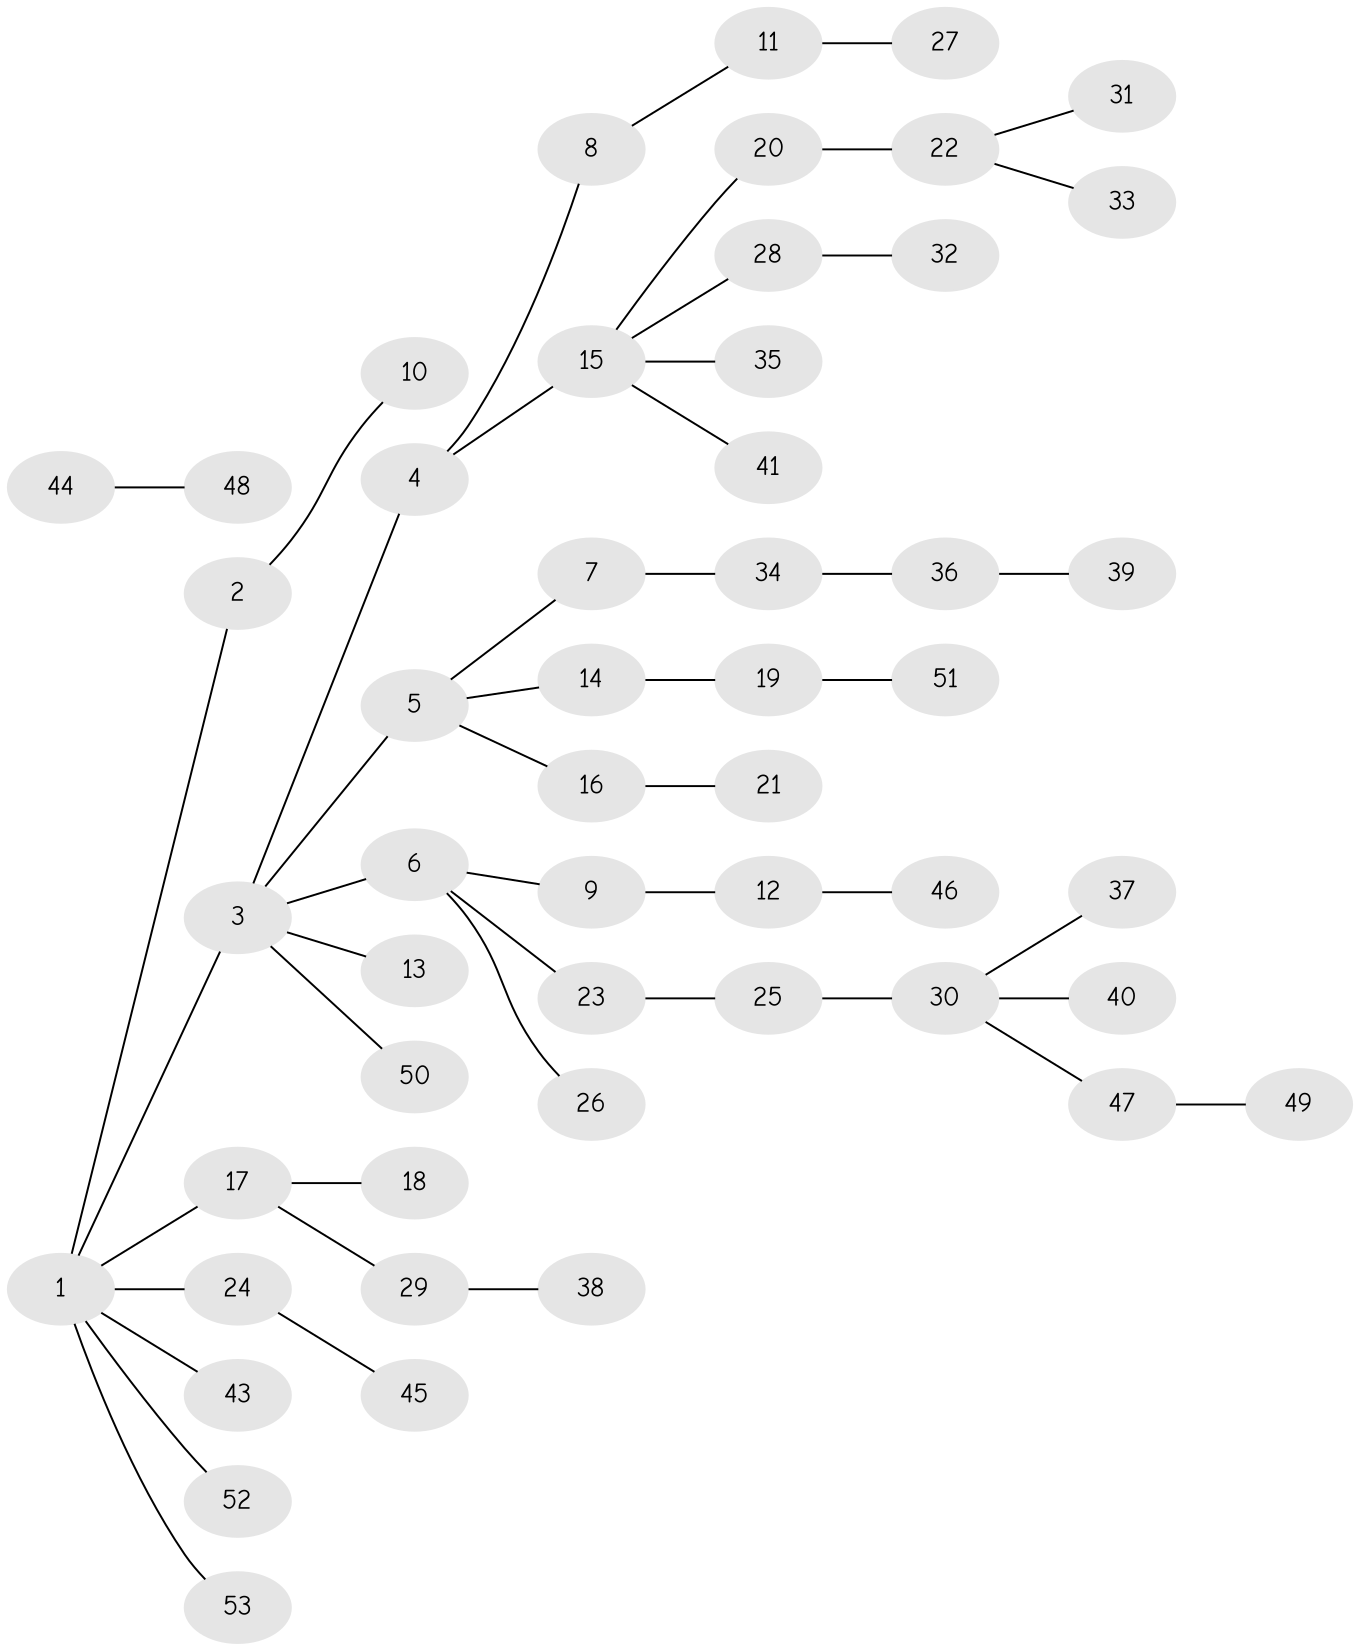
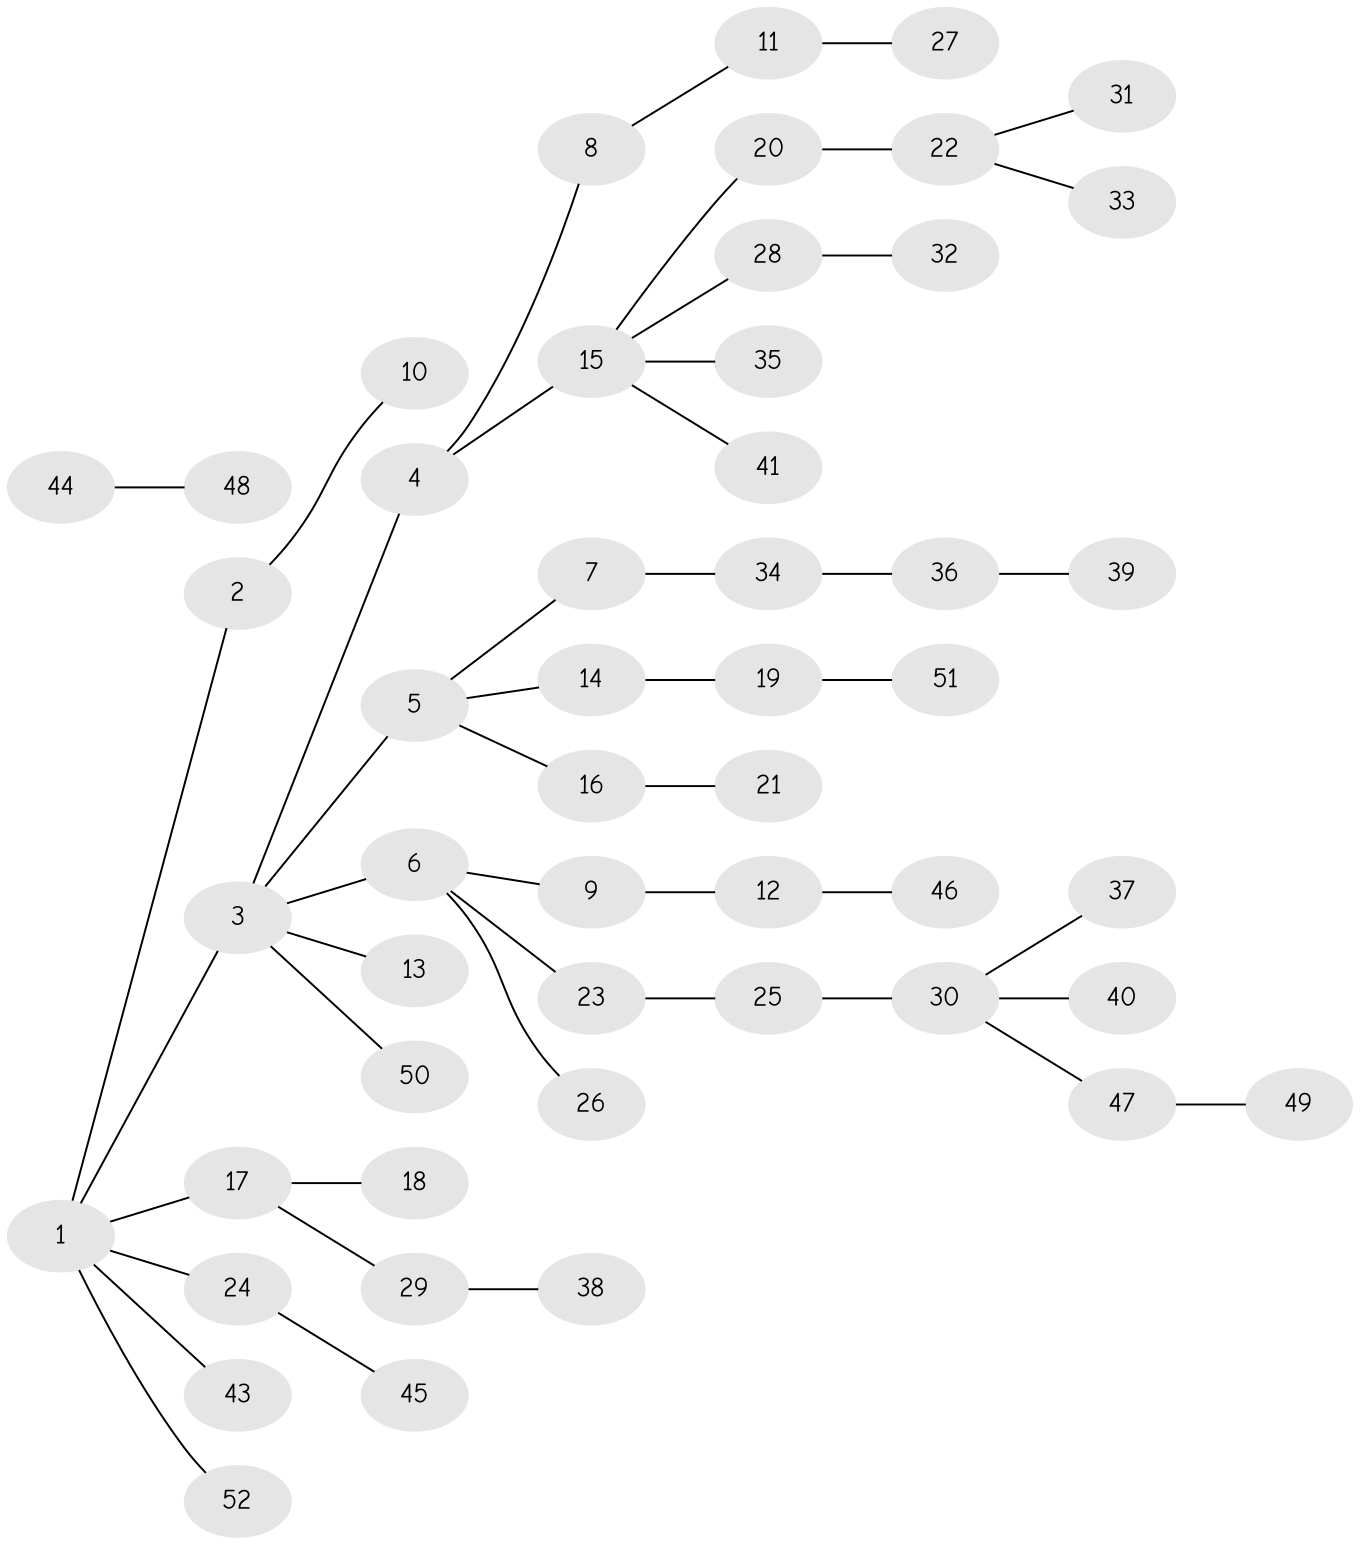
node "53": removed
